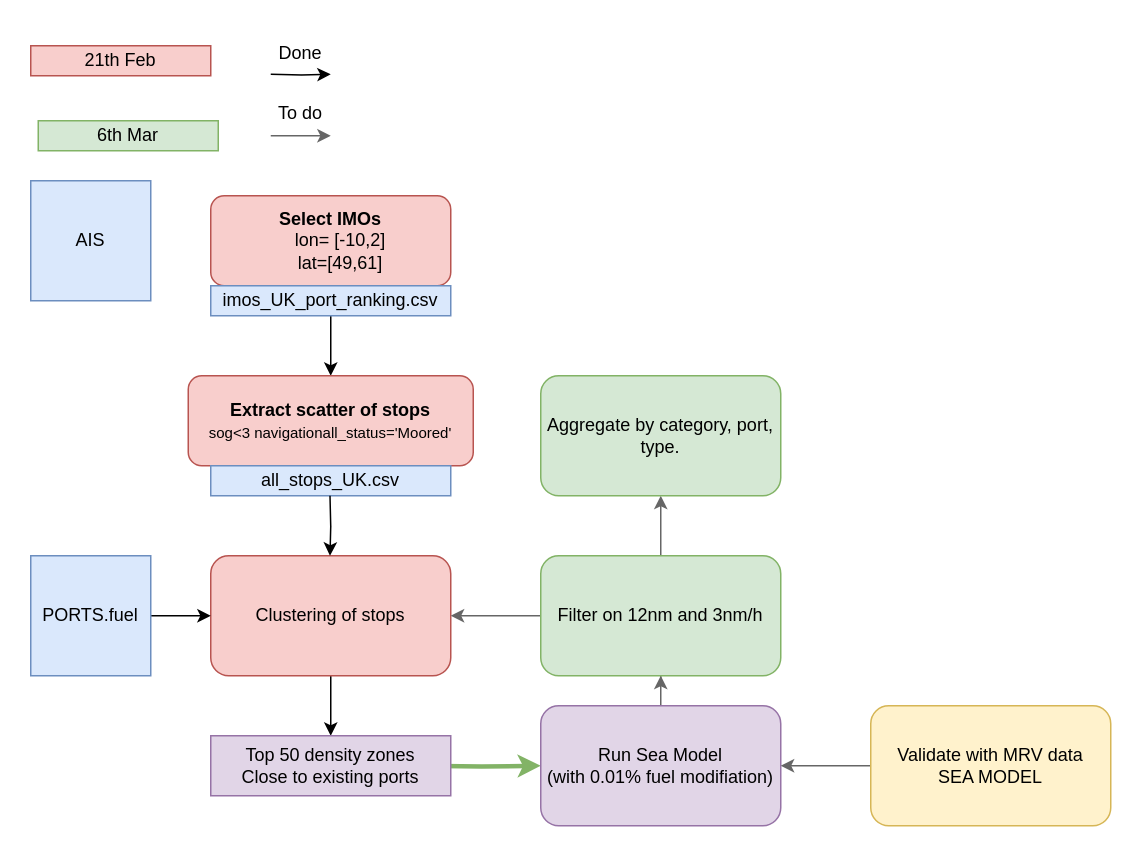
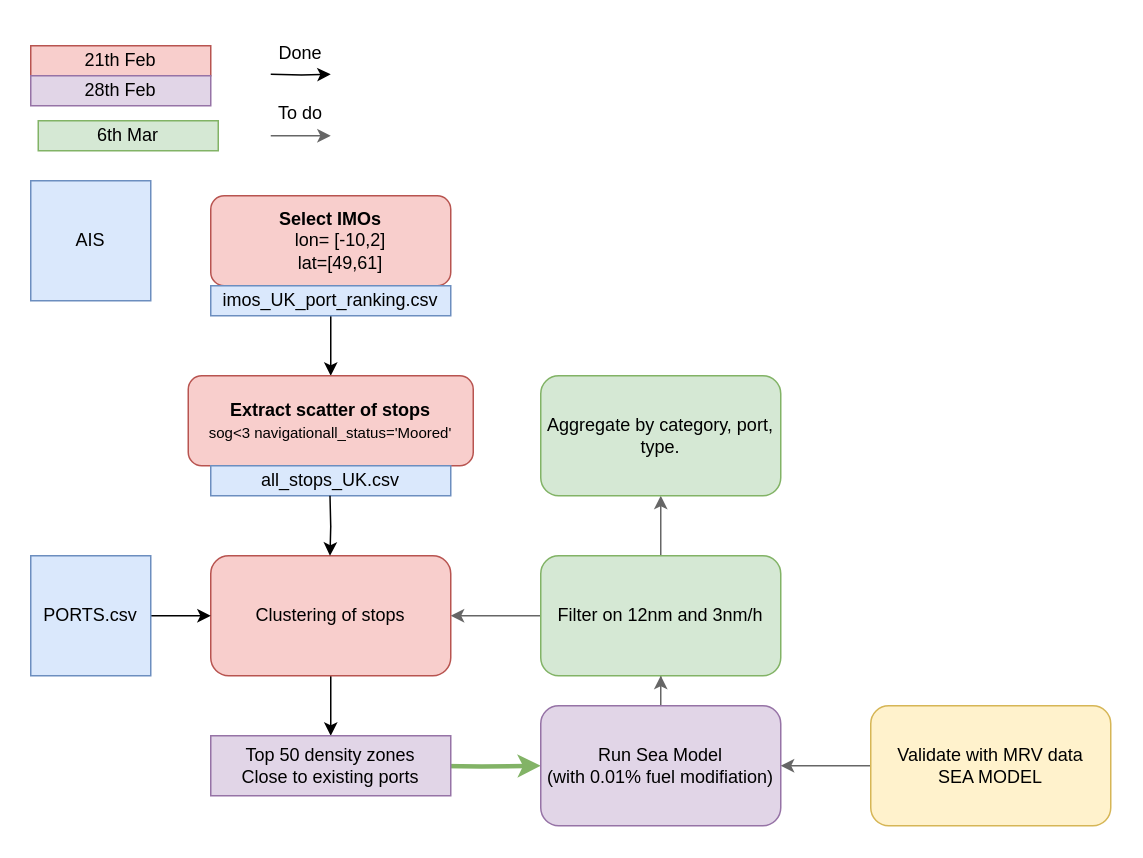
node "28th Feb": added
node "PORTS.fuel": label "PORTS.fuel" -> "PORTS.csv"
